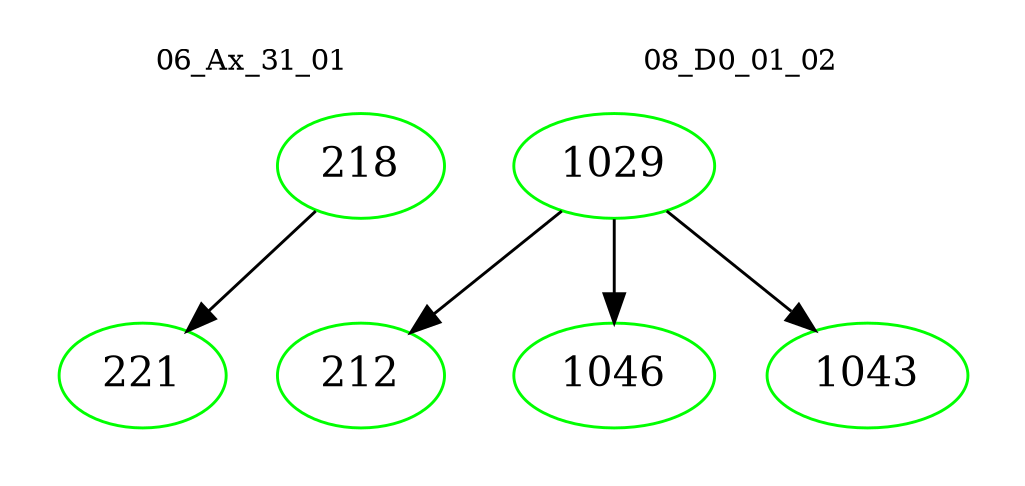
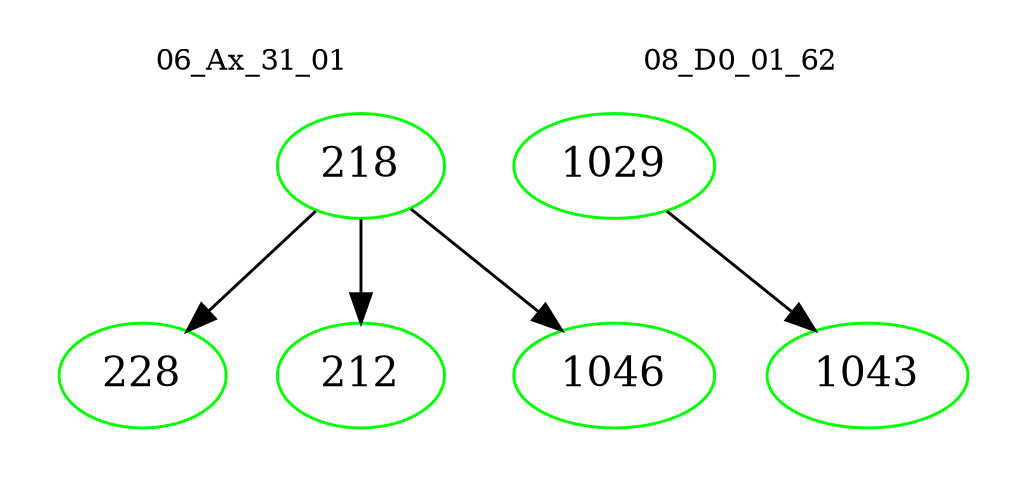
cluster "08_D0_01_02": label "08_D0_01_02" -> "08_D0_01_62"
edge "1029" -> "212": now "218" -> "212"
edge "1029" -> "1046": now "218" -> "1046"
node "221": label "221" -> "228"
